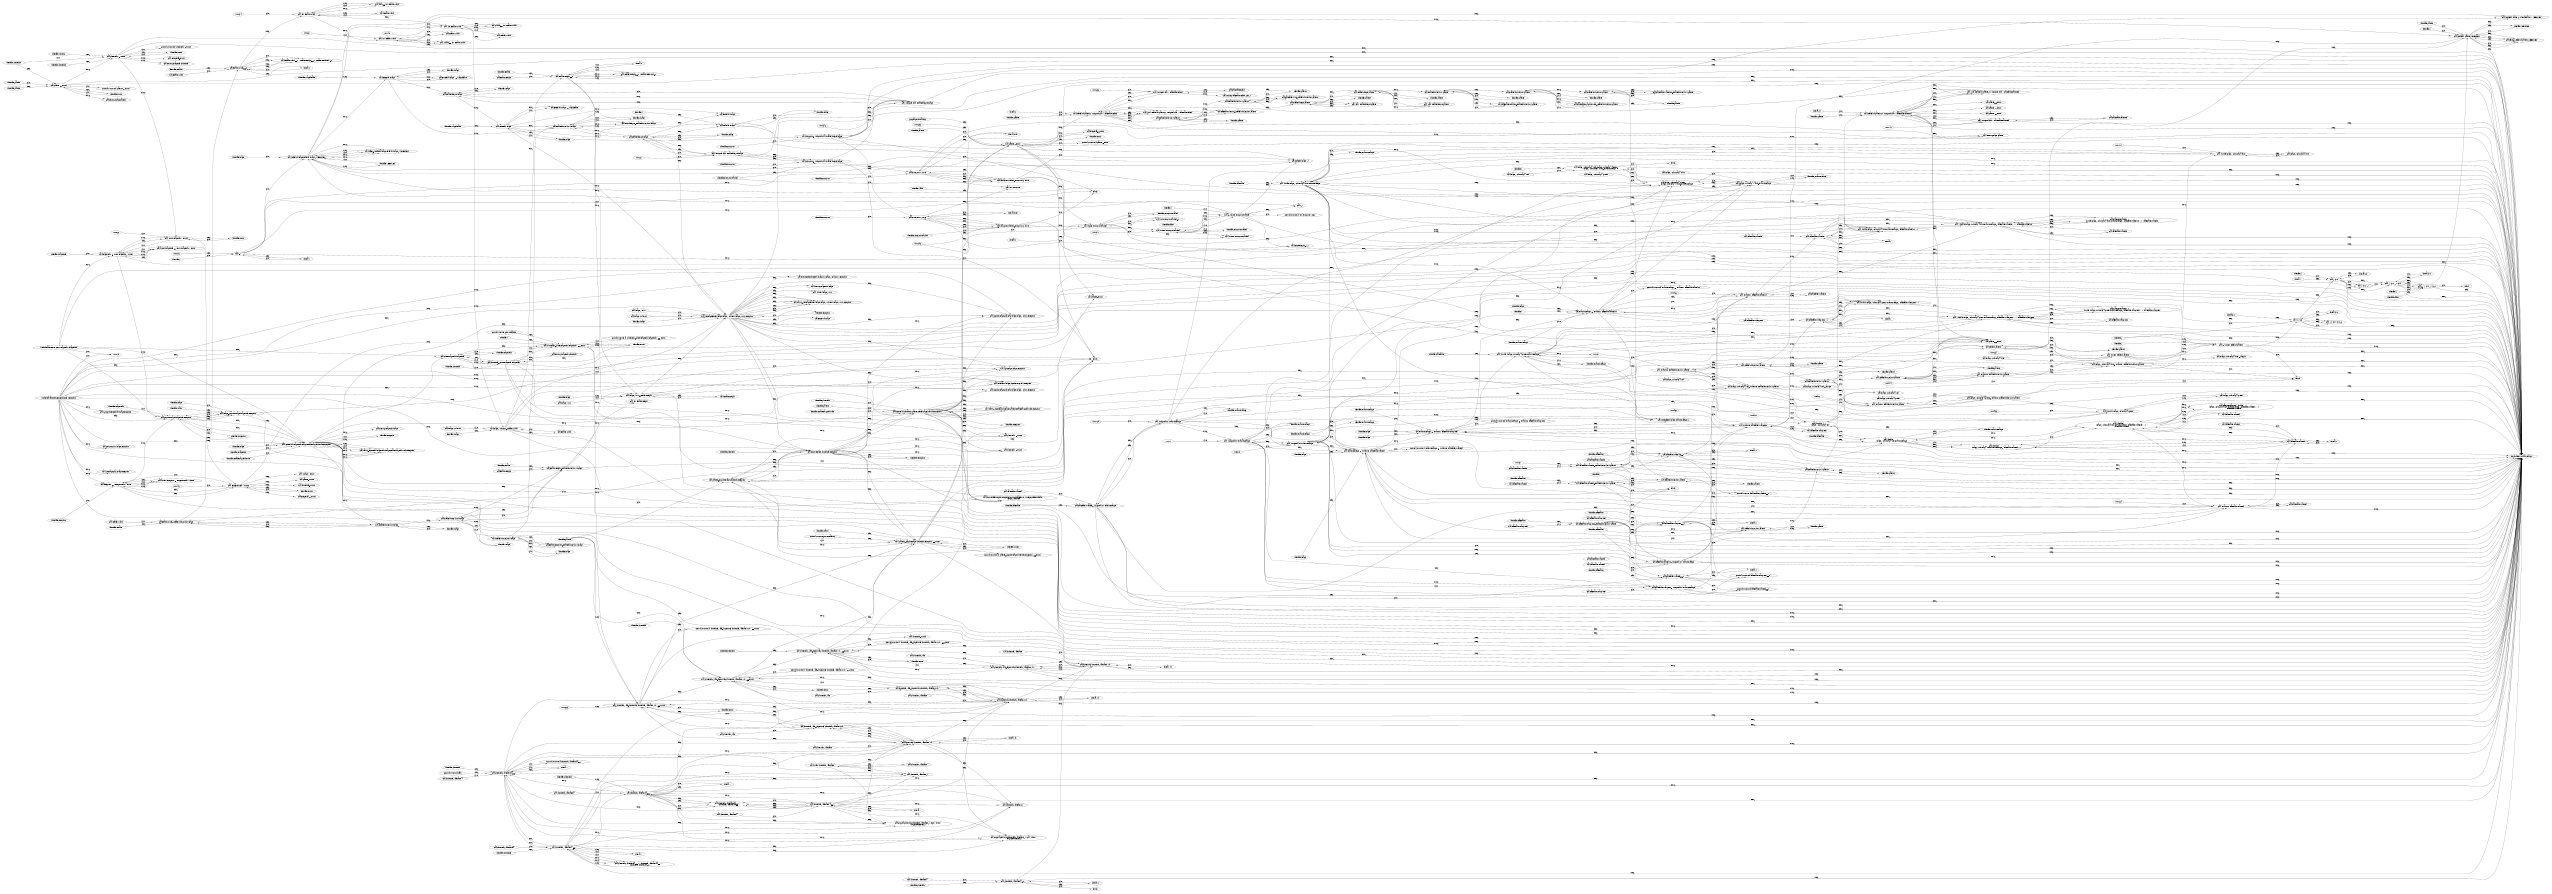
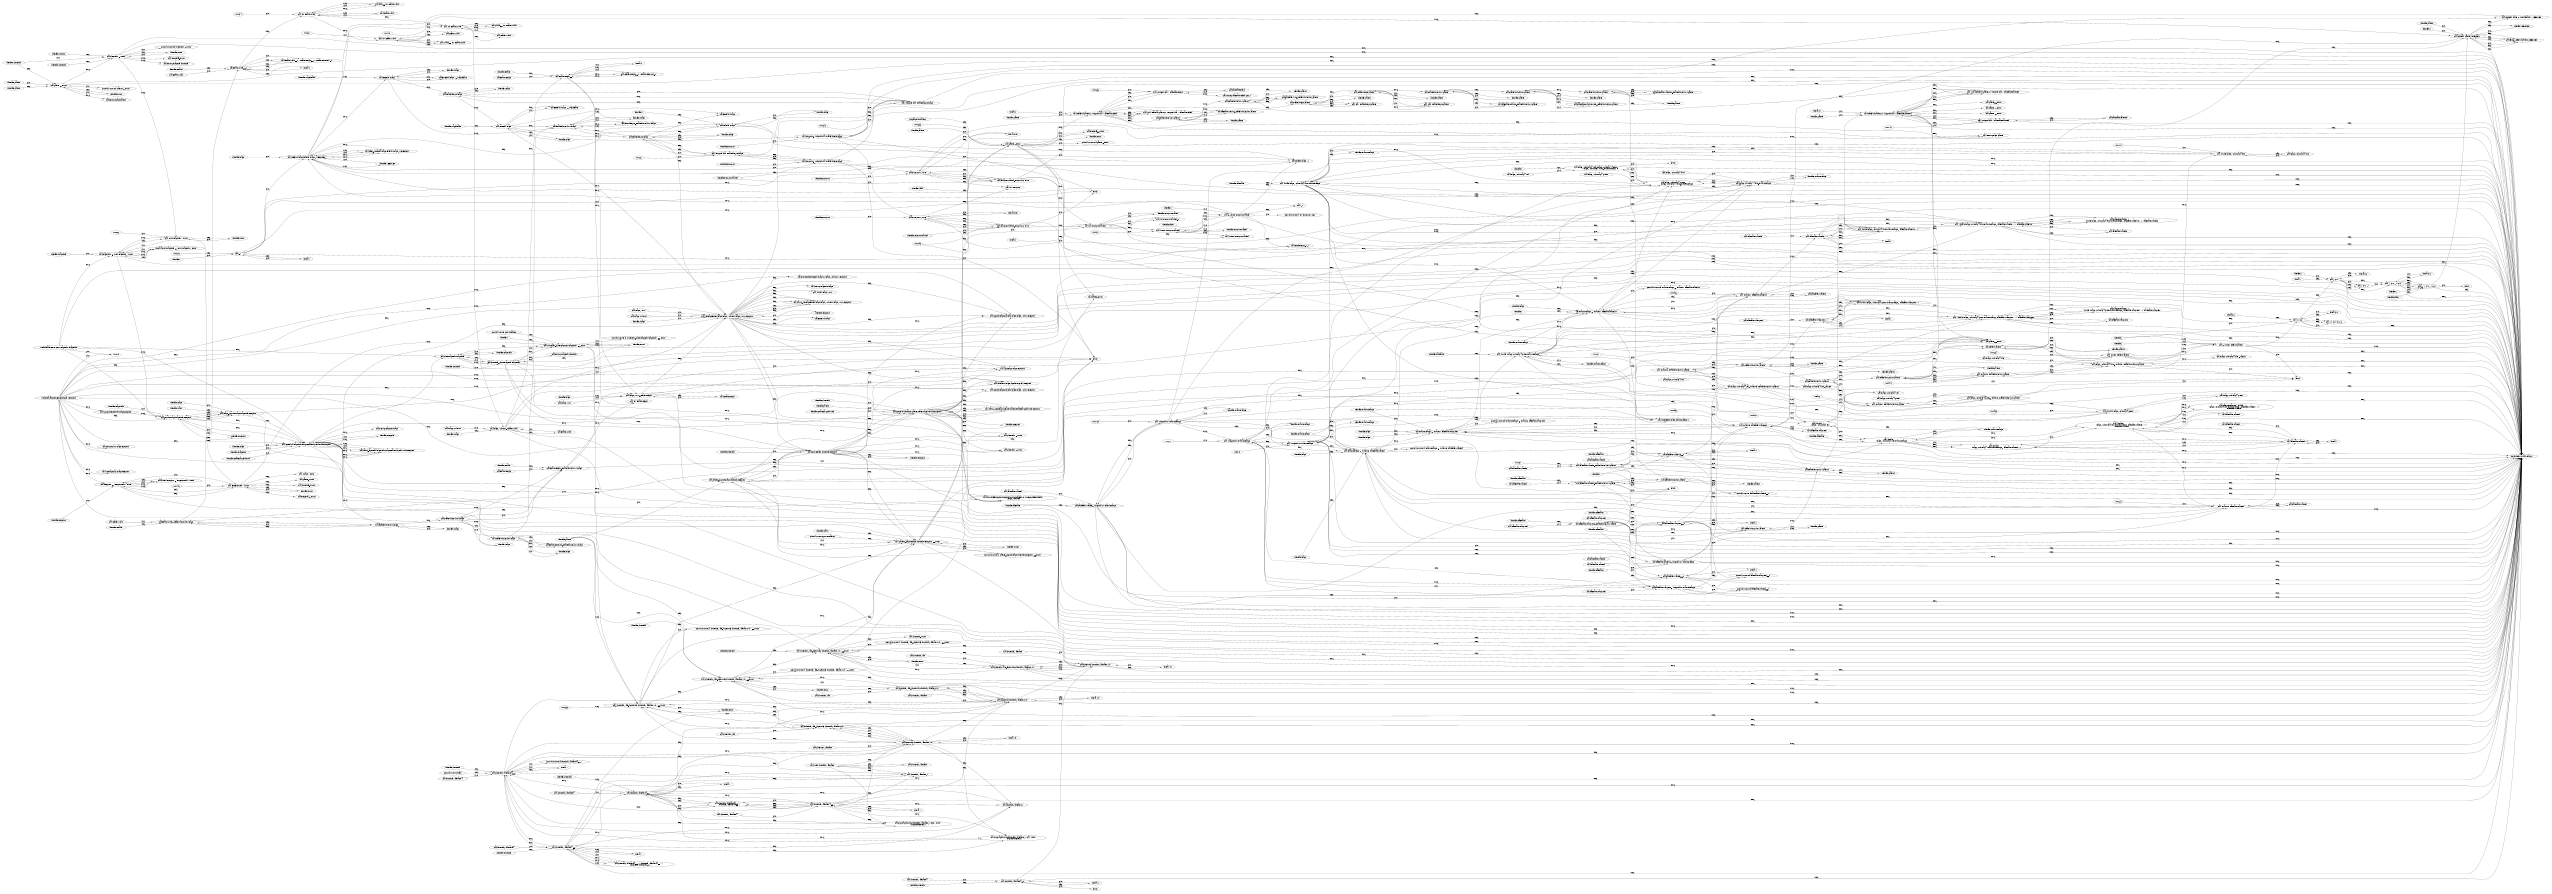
edge "(Call,Header.Height==0 || Header.Reserved!=0)" -> "(Call,Header.Height==0)": removed, label "CFG:"
edge "(Call,TellBlob(image))" -> "(Call,SeekBlob(image,TellBlob(image)+i,SEEK_SET))": added, label "DDG:"
node "(Call,(fopen) RunCountMasked)": label "(Call,(fopen) RunCountMasked)" -> "(Call,(int) RunCountMasked)"
node "(Call,assert(image_info != (const ImageInfo *) NULL))": label "(Call,assert(image_info != (const ImageInfo *) NULL))" -> "(Literal,assert(image_info != (const ImageInfo *) NULL))"
edge "(Call,(double) image->colormap[i].green*QuantumRange)" -> "1000877": now "(Call,(double) image->colormap[i].green*QuantumRange)" -> "(Call,QuantumRange != (Quantum) PalHeader.MaxBlue)"
edge "(Call,exception != (ExceptionInfo *) NULL)" -> "(Call,AcquireImage(image_info,exception))": now "(Call,SyncAuthenticPixels(image,exception))" -> "(Call,AcquireImage(image_info,exception))"
